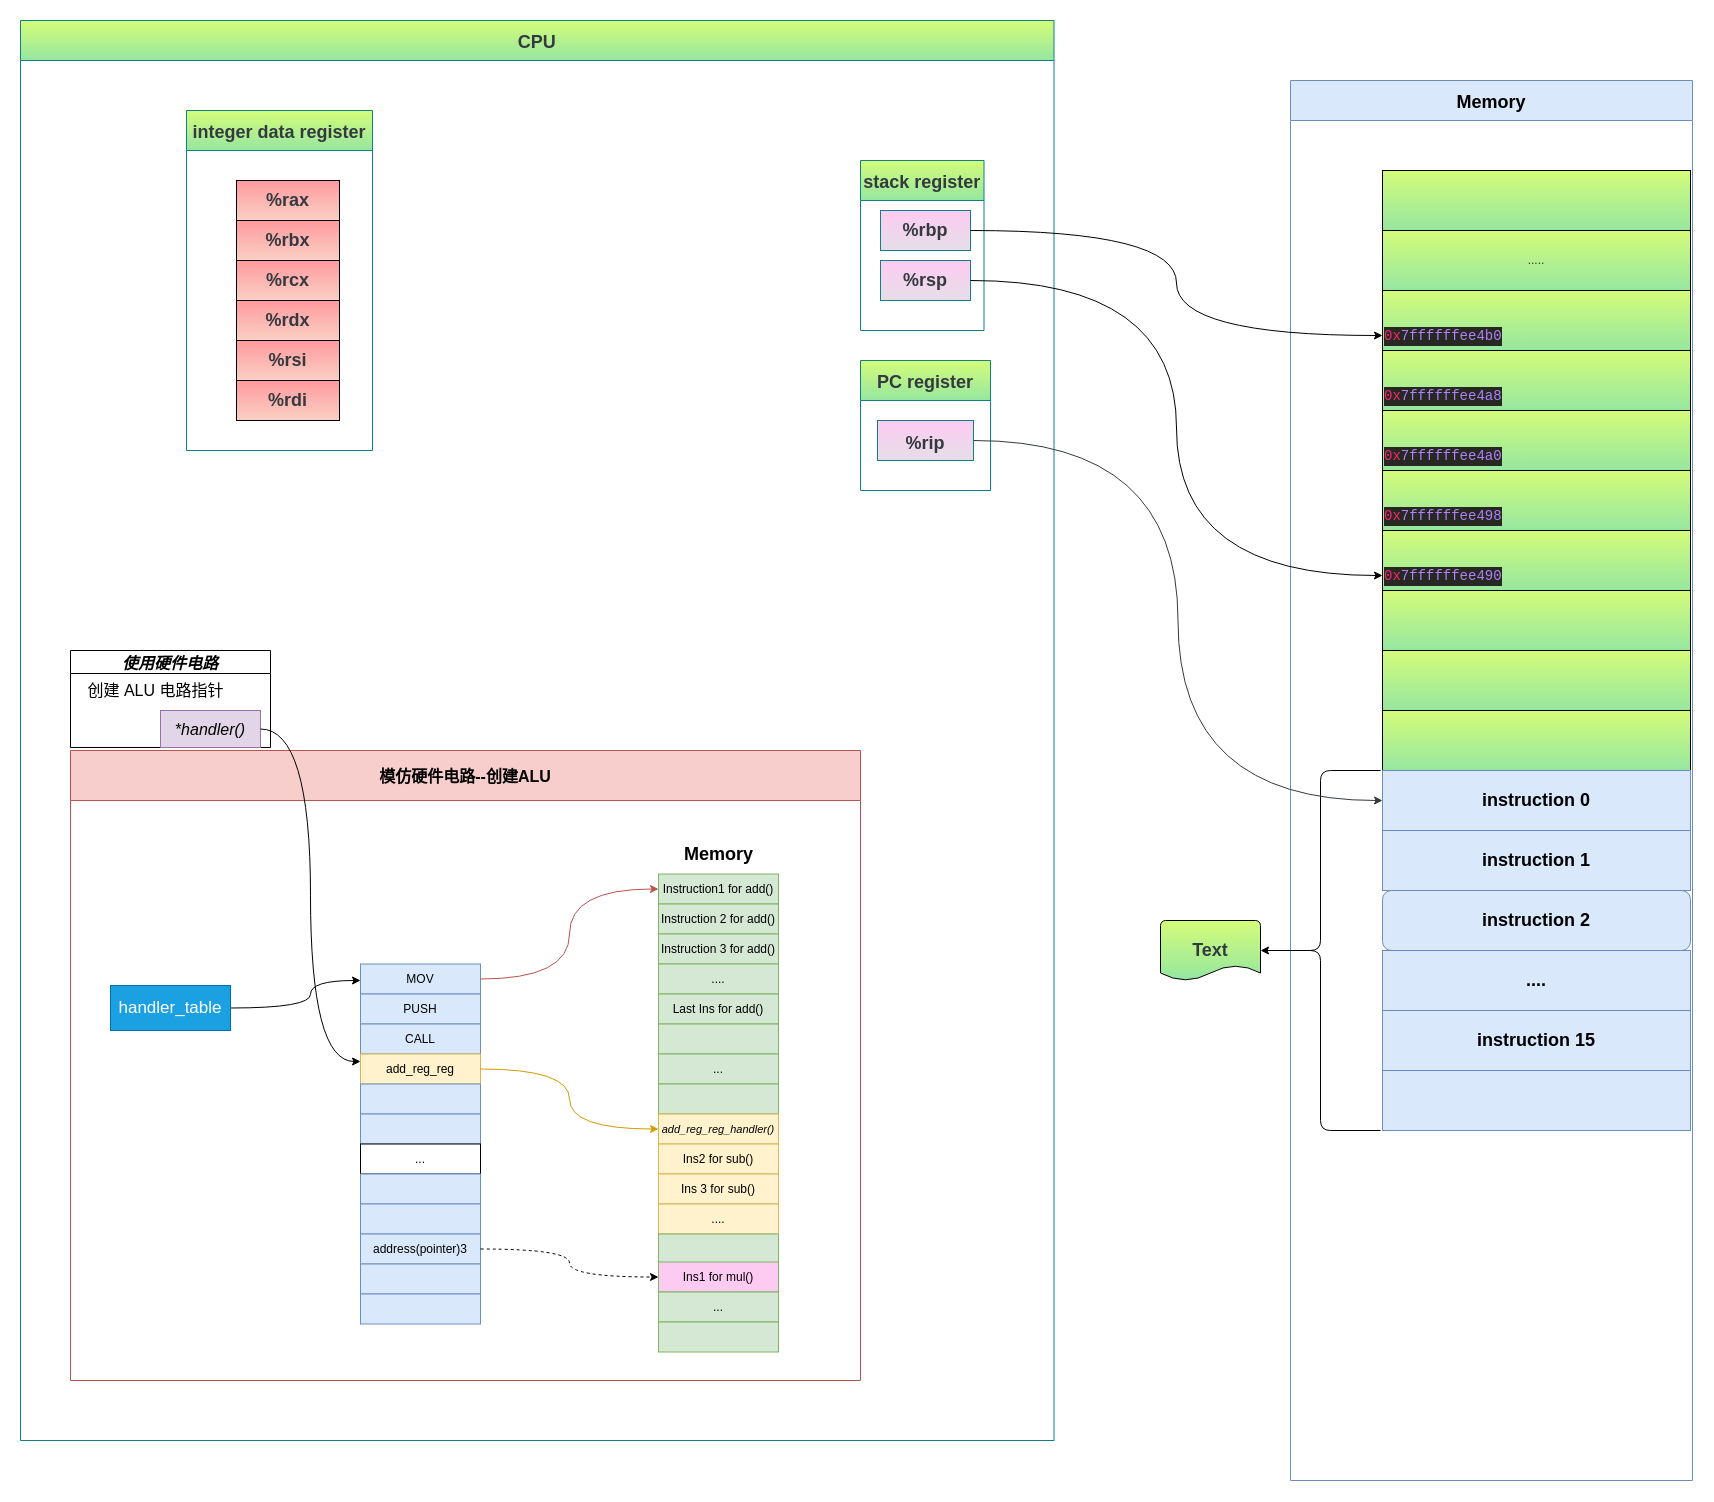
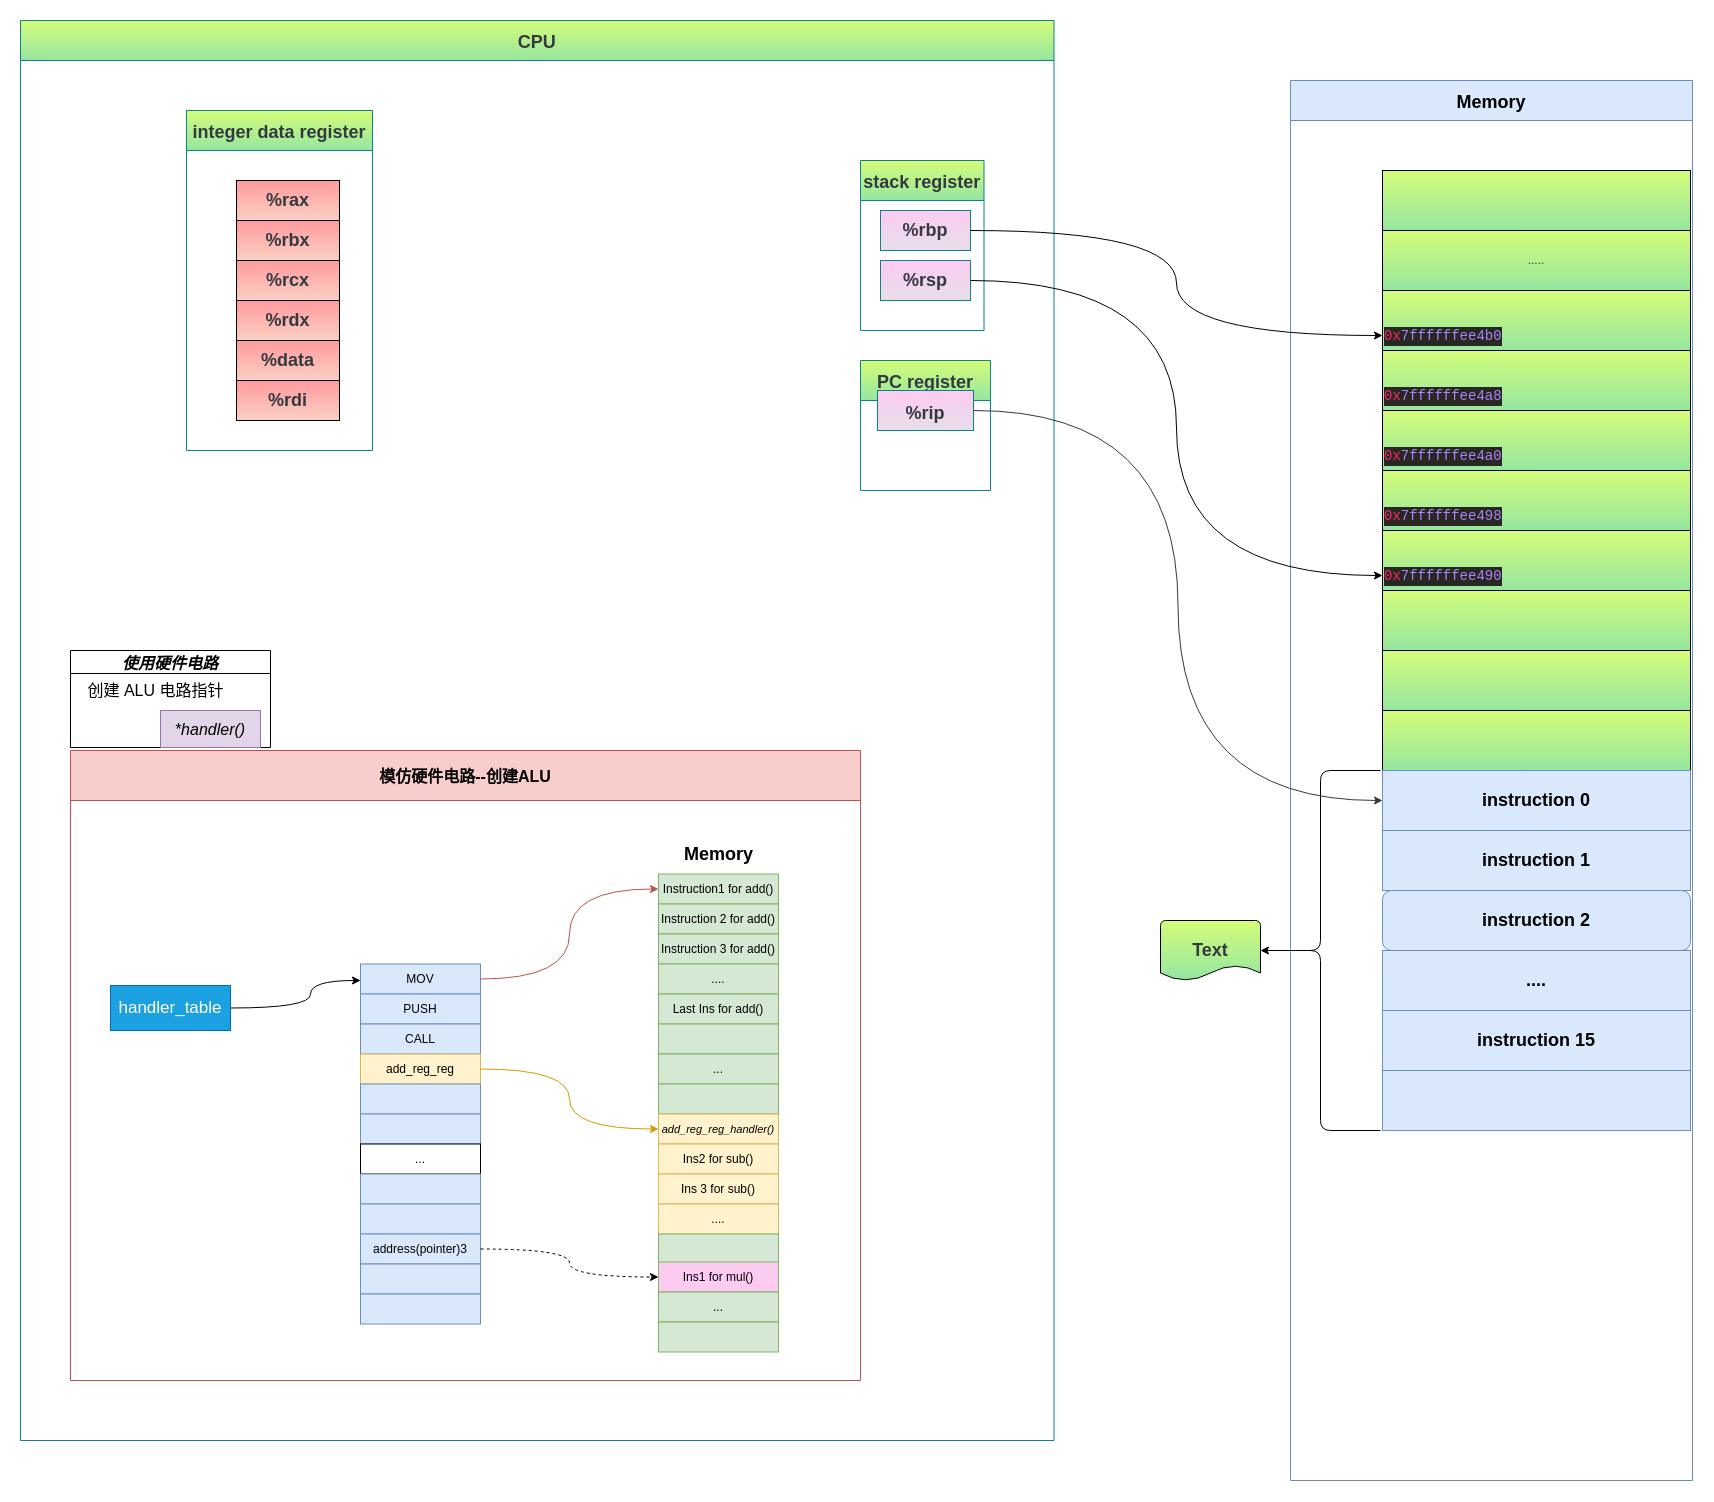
node "%rsi": label "%rsi" -> "%data"
node "%rip": moved (926, 441) -> (926, 411)
edge "*handler()" -> "add_reg_reg": removed
